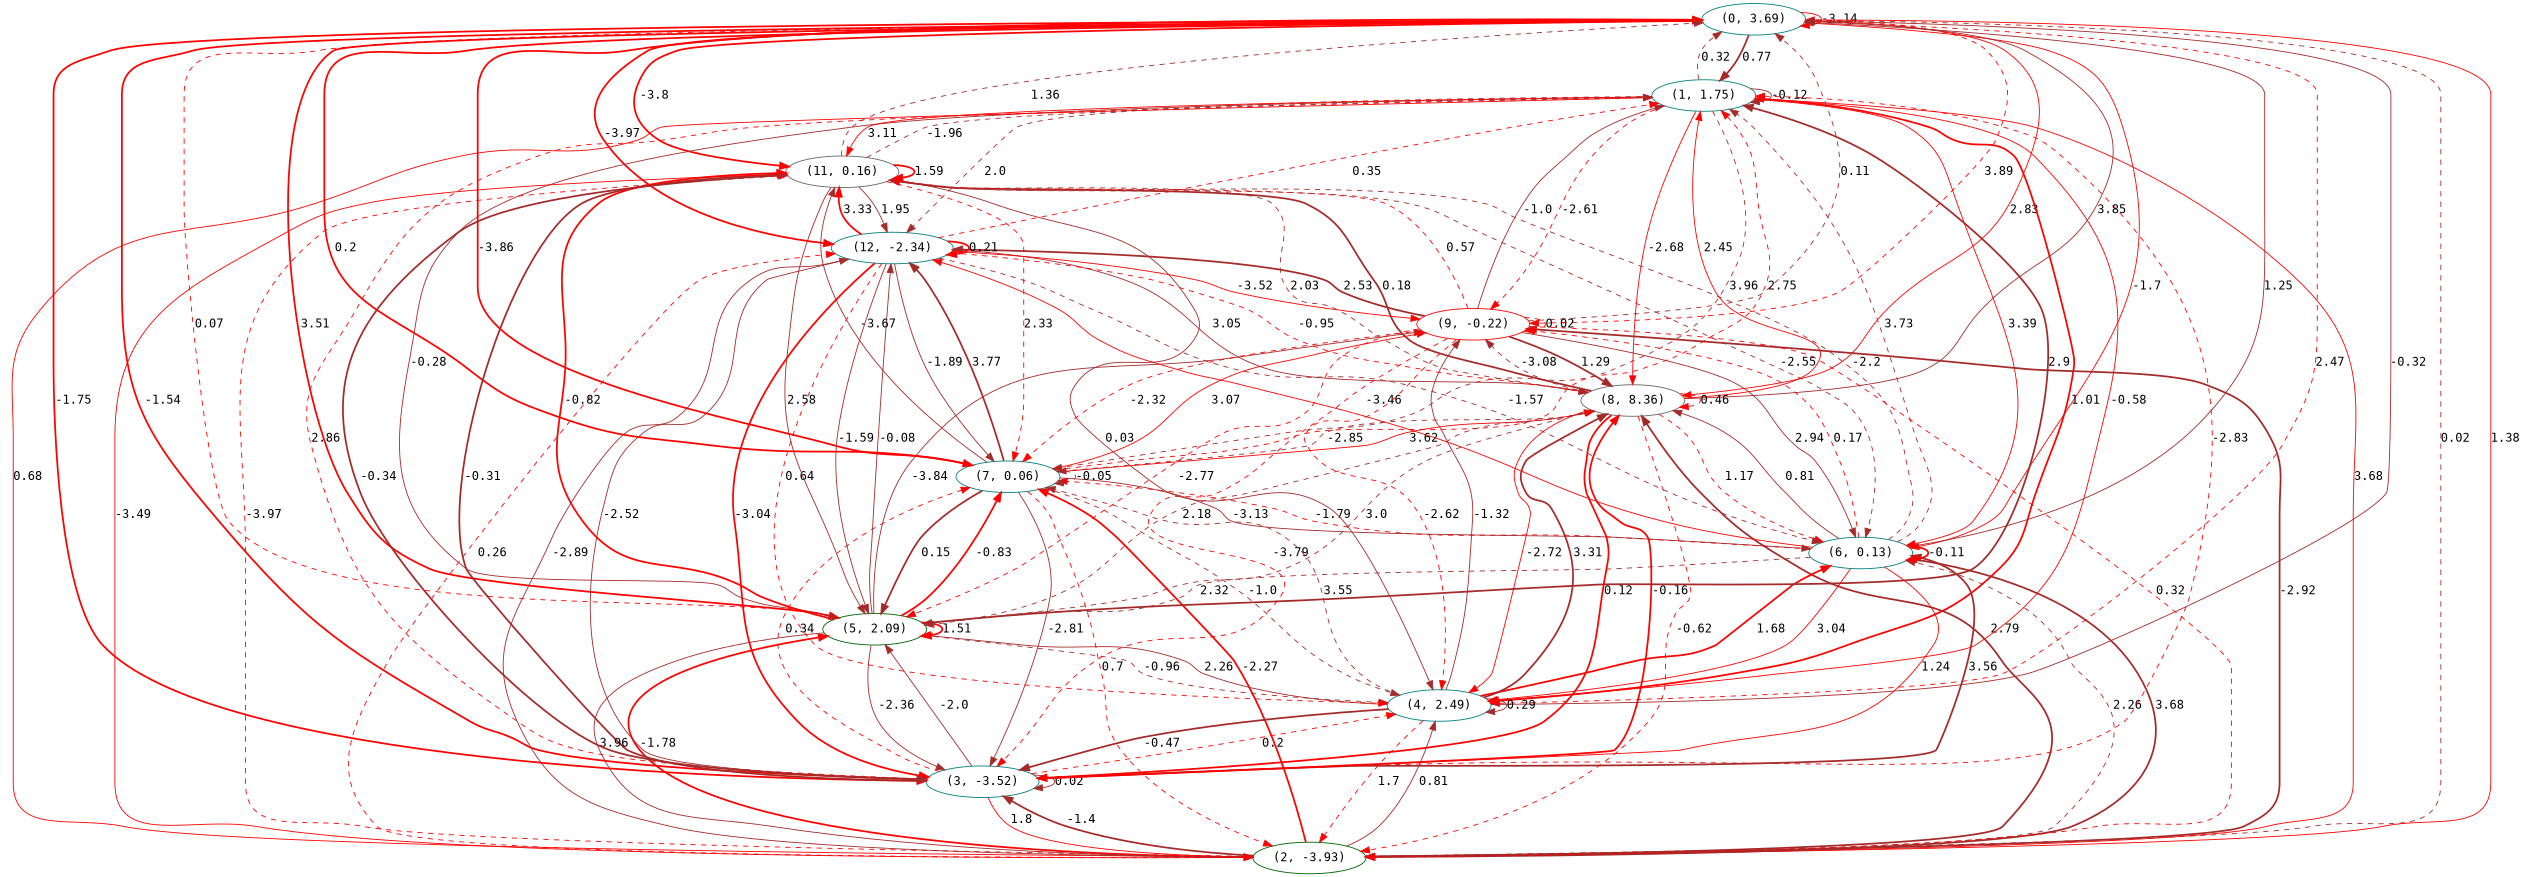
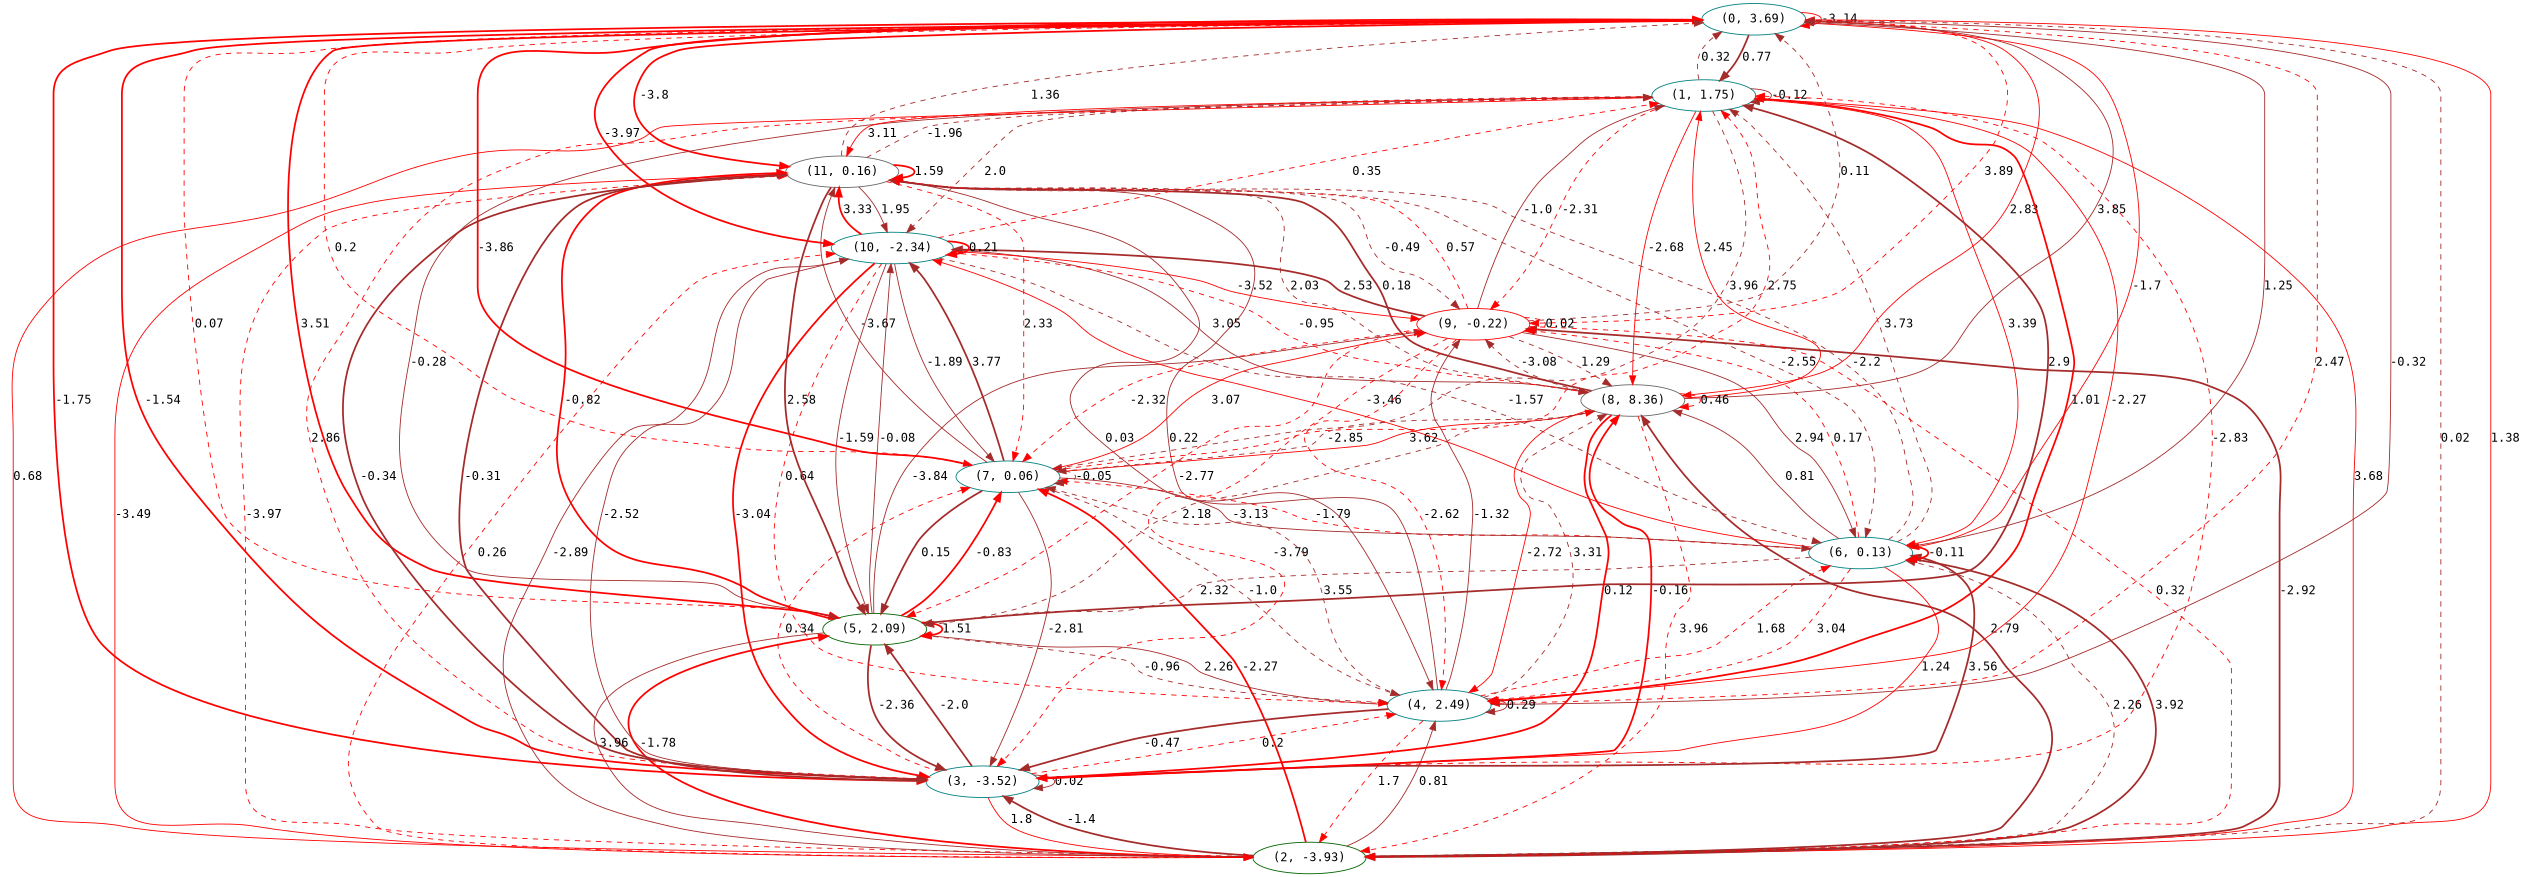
edge "(0, 3.69)" -> "(7, 0.06)": style bold -> dashed
edge "(11, 0.16)" -> "(9, -0.22)": added, label "-0.49"
edge "(1, 1.75)" -> "(9, -0.22)": label "-2.61" -> "-2.31"
node "(12, -2.34)": label "(12, -2.34)" -> "(10, -2.34)"
edge "(9, -0.22)" -> "(8, 8.36)": style bold -> dashed
edge "(4, 2.49)" -> "(11, 0.16)": added, label "0.22"
edge "(11, 0.16)" -> "(5, 2.09)": style solid -> bold
edge "(4, 2.49)" -> "(1, 1.75)": label "-0.58" -> "-2.27"
edge "(8, 8.36)" -> "(6, 0.13)": removed, label "1.17"
edge "(4, 2.49)" -> "(8, 8.36)": style bold -> dashed
edge "(5, 2.09)" -> "(8, 8.36)": removed, label "3.0"
edge "(8, 8.36)" -> "(2, -3.93)": label "-0.62" -> "3.96"
edge "(4, 2.49)" -> "(6, 0.13)": style bold -> dashed
edge "(6, 0.13)" -> "(4, 2.49)": style solid -> dashed
edge "(7, 0.06)" -> "(2, -3.93)": removed, label "0.7"
edge "(6, 0.13)" -> "(2, -3.93)": label "3.68" -> "3.92"
edge "(3, -3.52)" -> "(5, 2.09)": style solid -> bold
edge "(5, 2.09)" -> "(3, -3.52)": style solid -> bold
